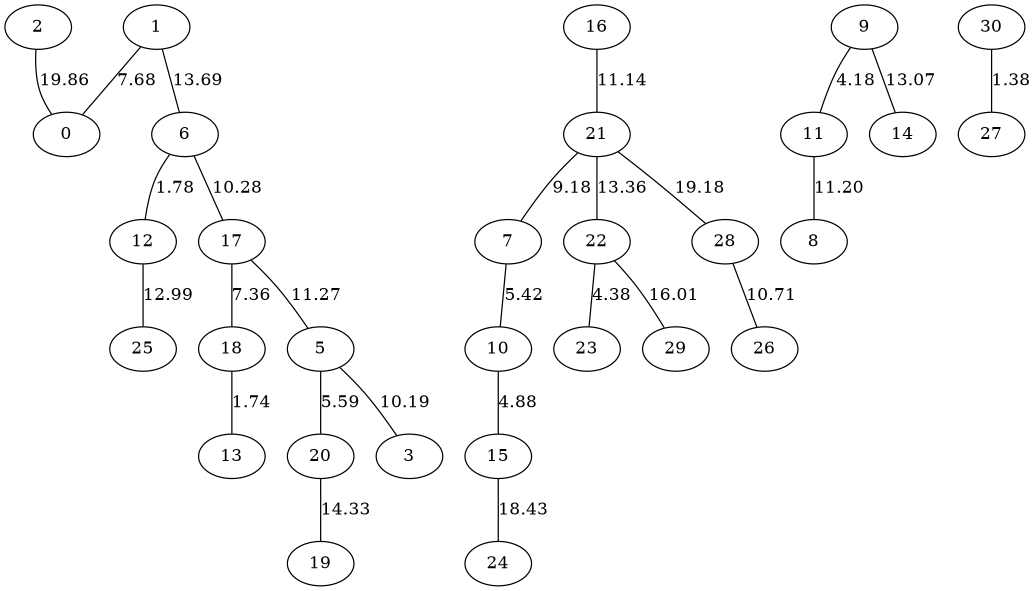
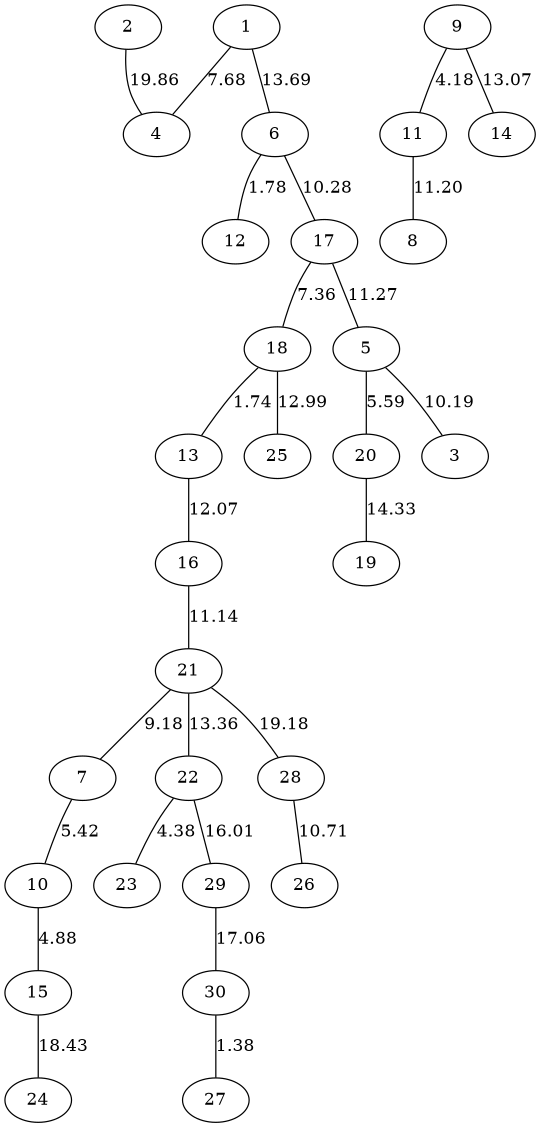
node "0": label "0" -> "4"
edge "12" -- "25": now "18" -- "25"
edge "13" -- "16": added, label "12.07"
edge "29" -- "30": added, label "17.06"
